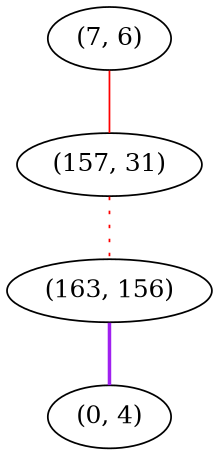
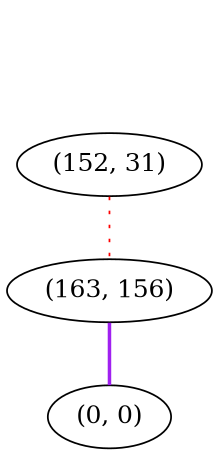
node "(7, 6)": removed
node "(157, 31)": label "(157, 31)" -> "(152, 31)"
node "(0, 4)": label "(0, 4)" -> "(0, 0)"
